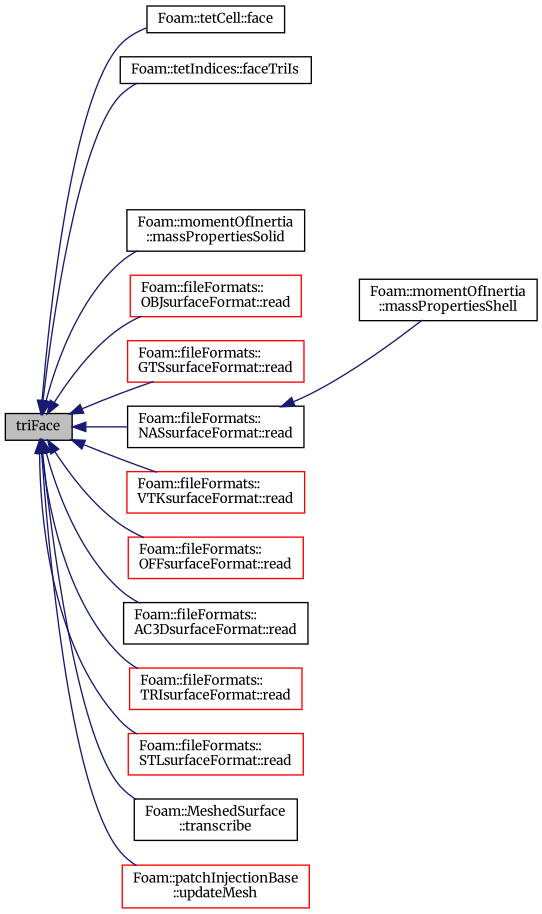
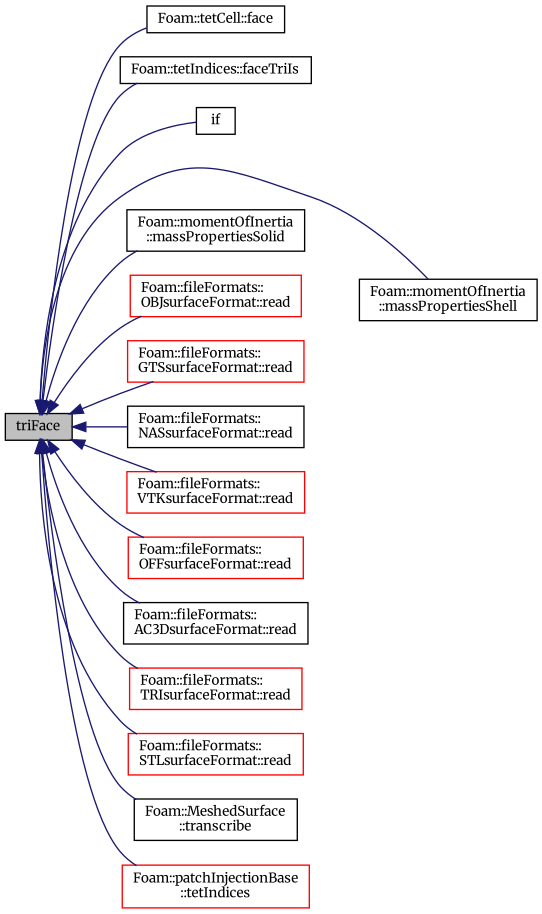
node "if": added
edge "Foam::momentOfInertia ::massPropertiesShell" -> "Foam::fileFormats:: NASsurfaceFormat::read": now "Foam::momentOfInertia ::massPropertiesShell" -> "triFace"
node "Foam::patchInjectionBase ::updateMesh": label "Foam::patchInjectionBase ::updateMesh" -> "Foam::patchInjectionBase ::tetIndices"
